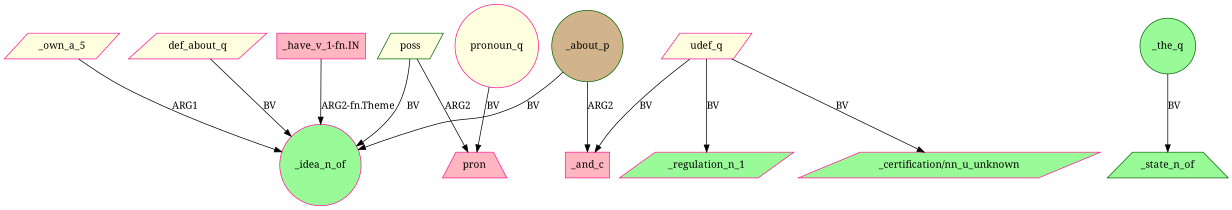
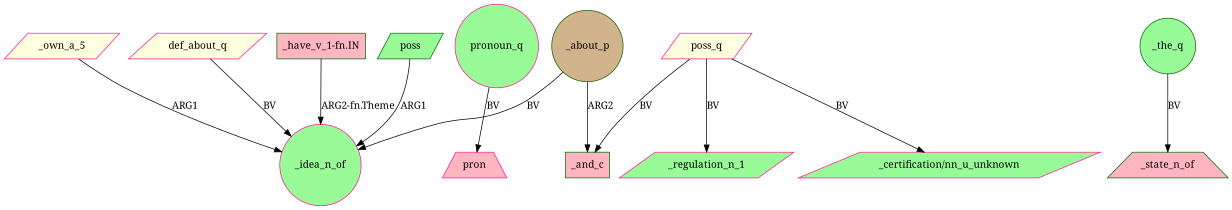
node "_have_v_1-fn.IN": color deeppink -> darkgreen
node "poss": fillcolor lightyellow -> palegreen
node "pronoun_q": fillcolor lightyellow -> palegreen
node "udef_q": label "udef_q" -> "poss_q"
edge "poss" -> "pron": removed, label "ARG2"
edge "poss" -> "_idea_n_of": label "BV" -> "ARG1"
node "_and_c": color deeppink -> darkgreen
node "_state_n_of": fillcolor palegreen -> lightpink
